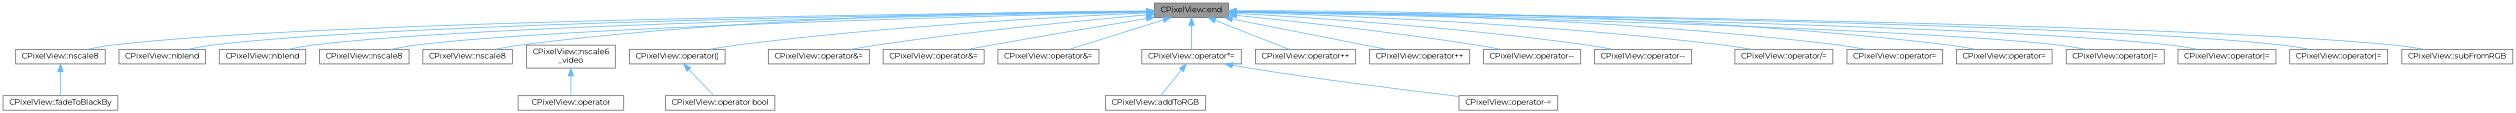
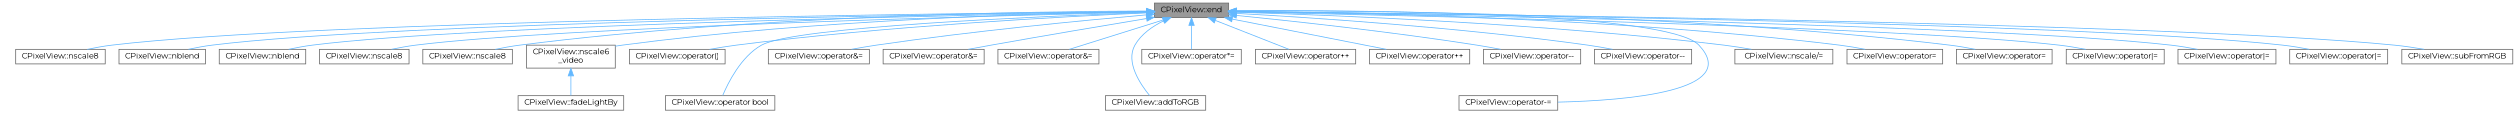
edge "CPixelView::nscale6 _video" -> "CPixelView::end": added
node "CPixelView::operator/=": label "CPixelView::operator/=" -> "CPixelView::nscale/="
edge "CPixelView::operator-=" -> "CPixelView::operator*=": now "CPixelView::operator-=" -> "CPixelView::end"
edge "CPixelView::operator bool" -> "CPixelView::operator()": now "CPixelView::operator bool" -> "CPixelView::end"
edge "CPixelView::addToRGB" -> "CPixelView::operator*=": now "CPixelView::addToRGB" -> "CPixelView::end"
node "CPixelView::fadeToBlackBy": removed
node "CPixelView::operator": label "CPixelView::operator" -> "CPixelView::fadeLightBy"
